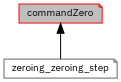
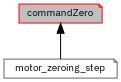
node "zeroing_zeroing_step": label "zeroing_zeroing_step" -> "motor_zeroing_step"
